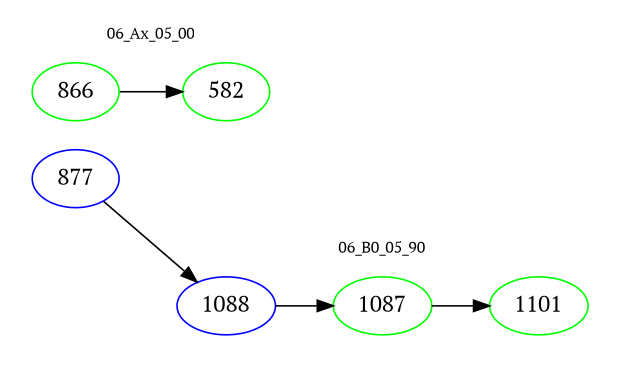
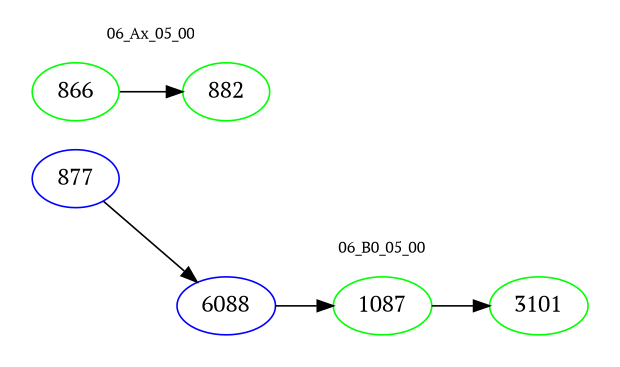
node "582": label "582" -> "882"
cluster "06_B0_05_90": label "06_B0_05_90" -> "06_B0_05_00"
node "1088": label "1088" -> "6088"
node "1101": label "1101" -> "3101"
